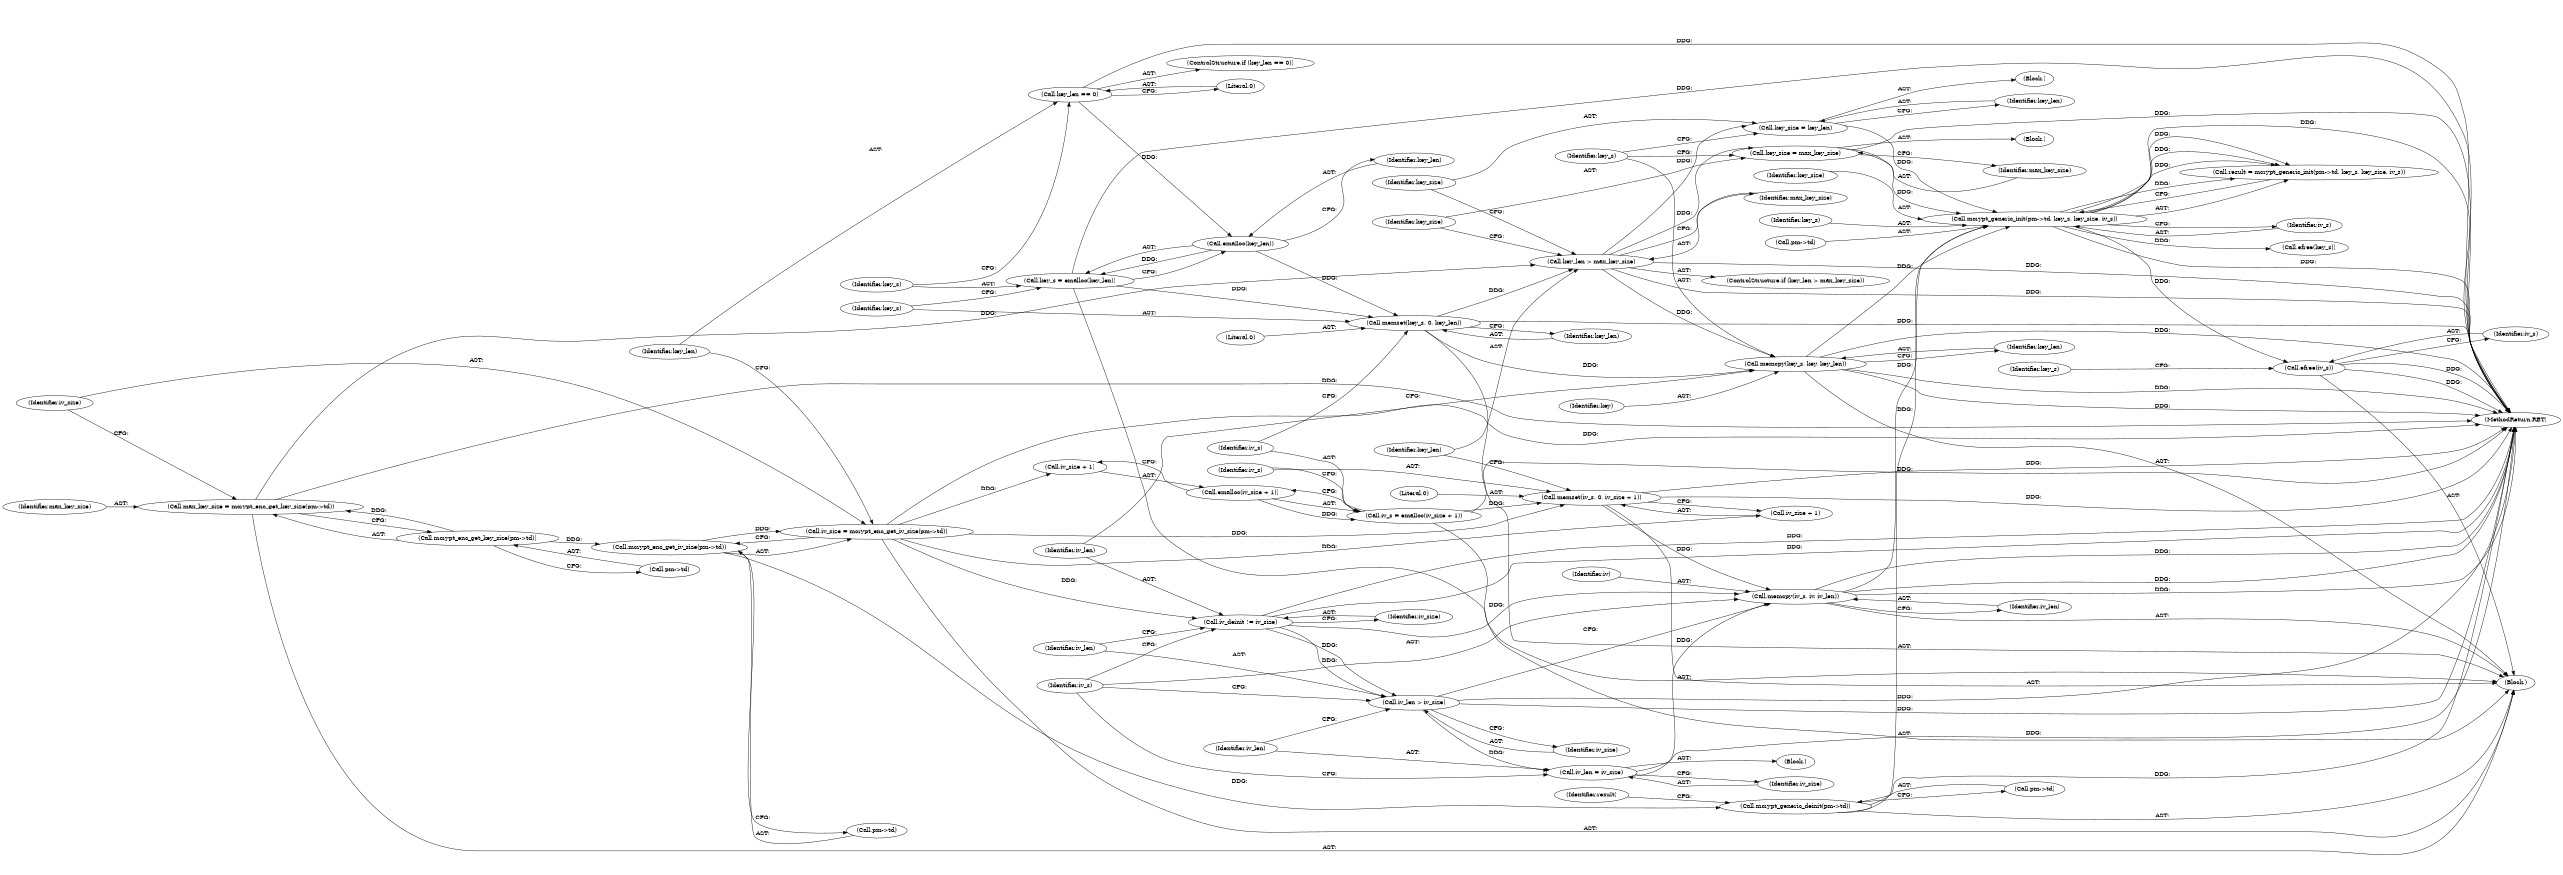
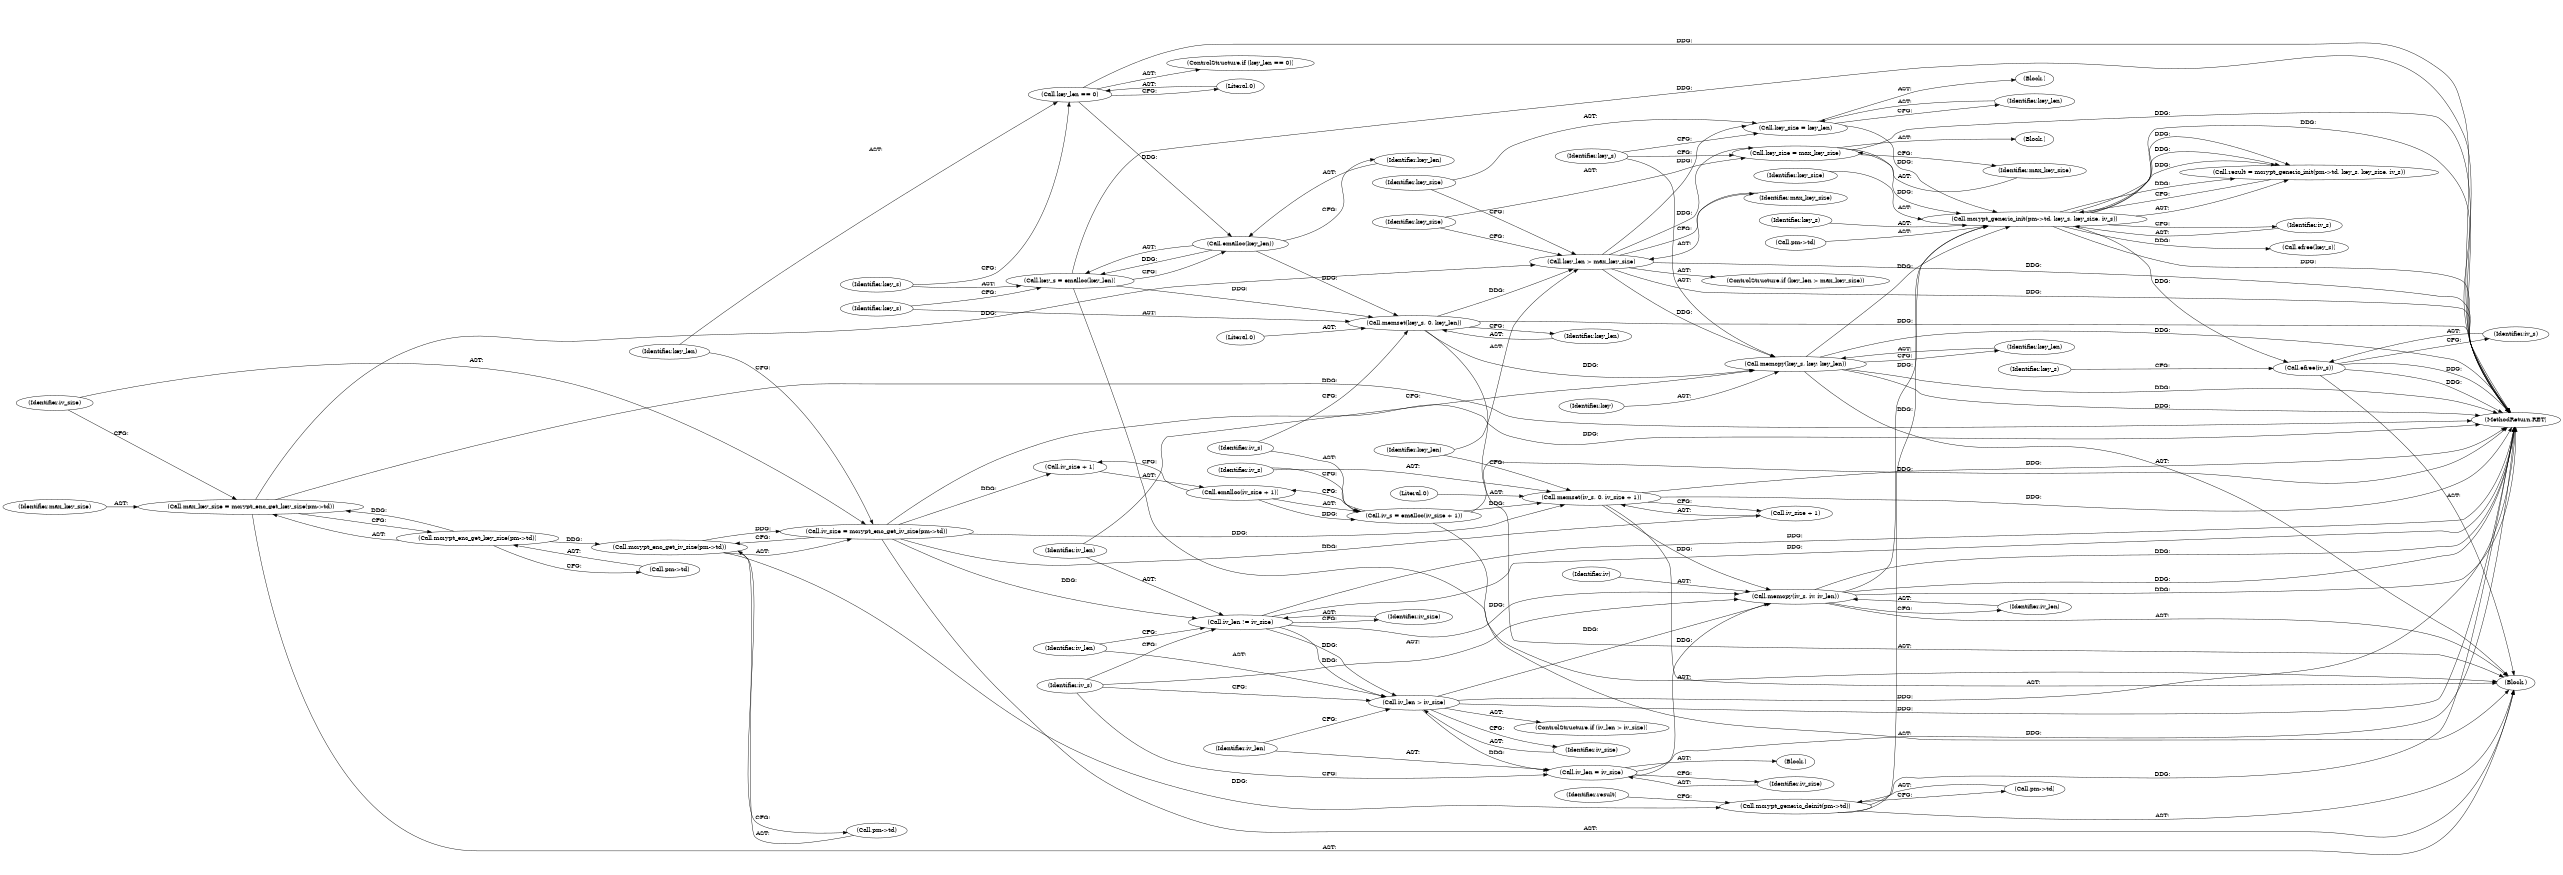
node "(Call,iv_deinit != iv_size)": label "(Call,iv_deinit != iv_size)" -> "(Call,iv_len != iv_size)"
edge "(Call,iv_len > iv_size)" -> "(Call,memcpy(iv_s, iv, iv_len))": label "CFG: " -> "DDG: "
node "(ControlStructure,if (iv_len > iv_size))": added
